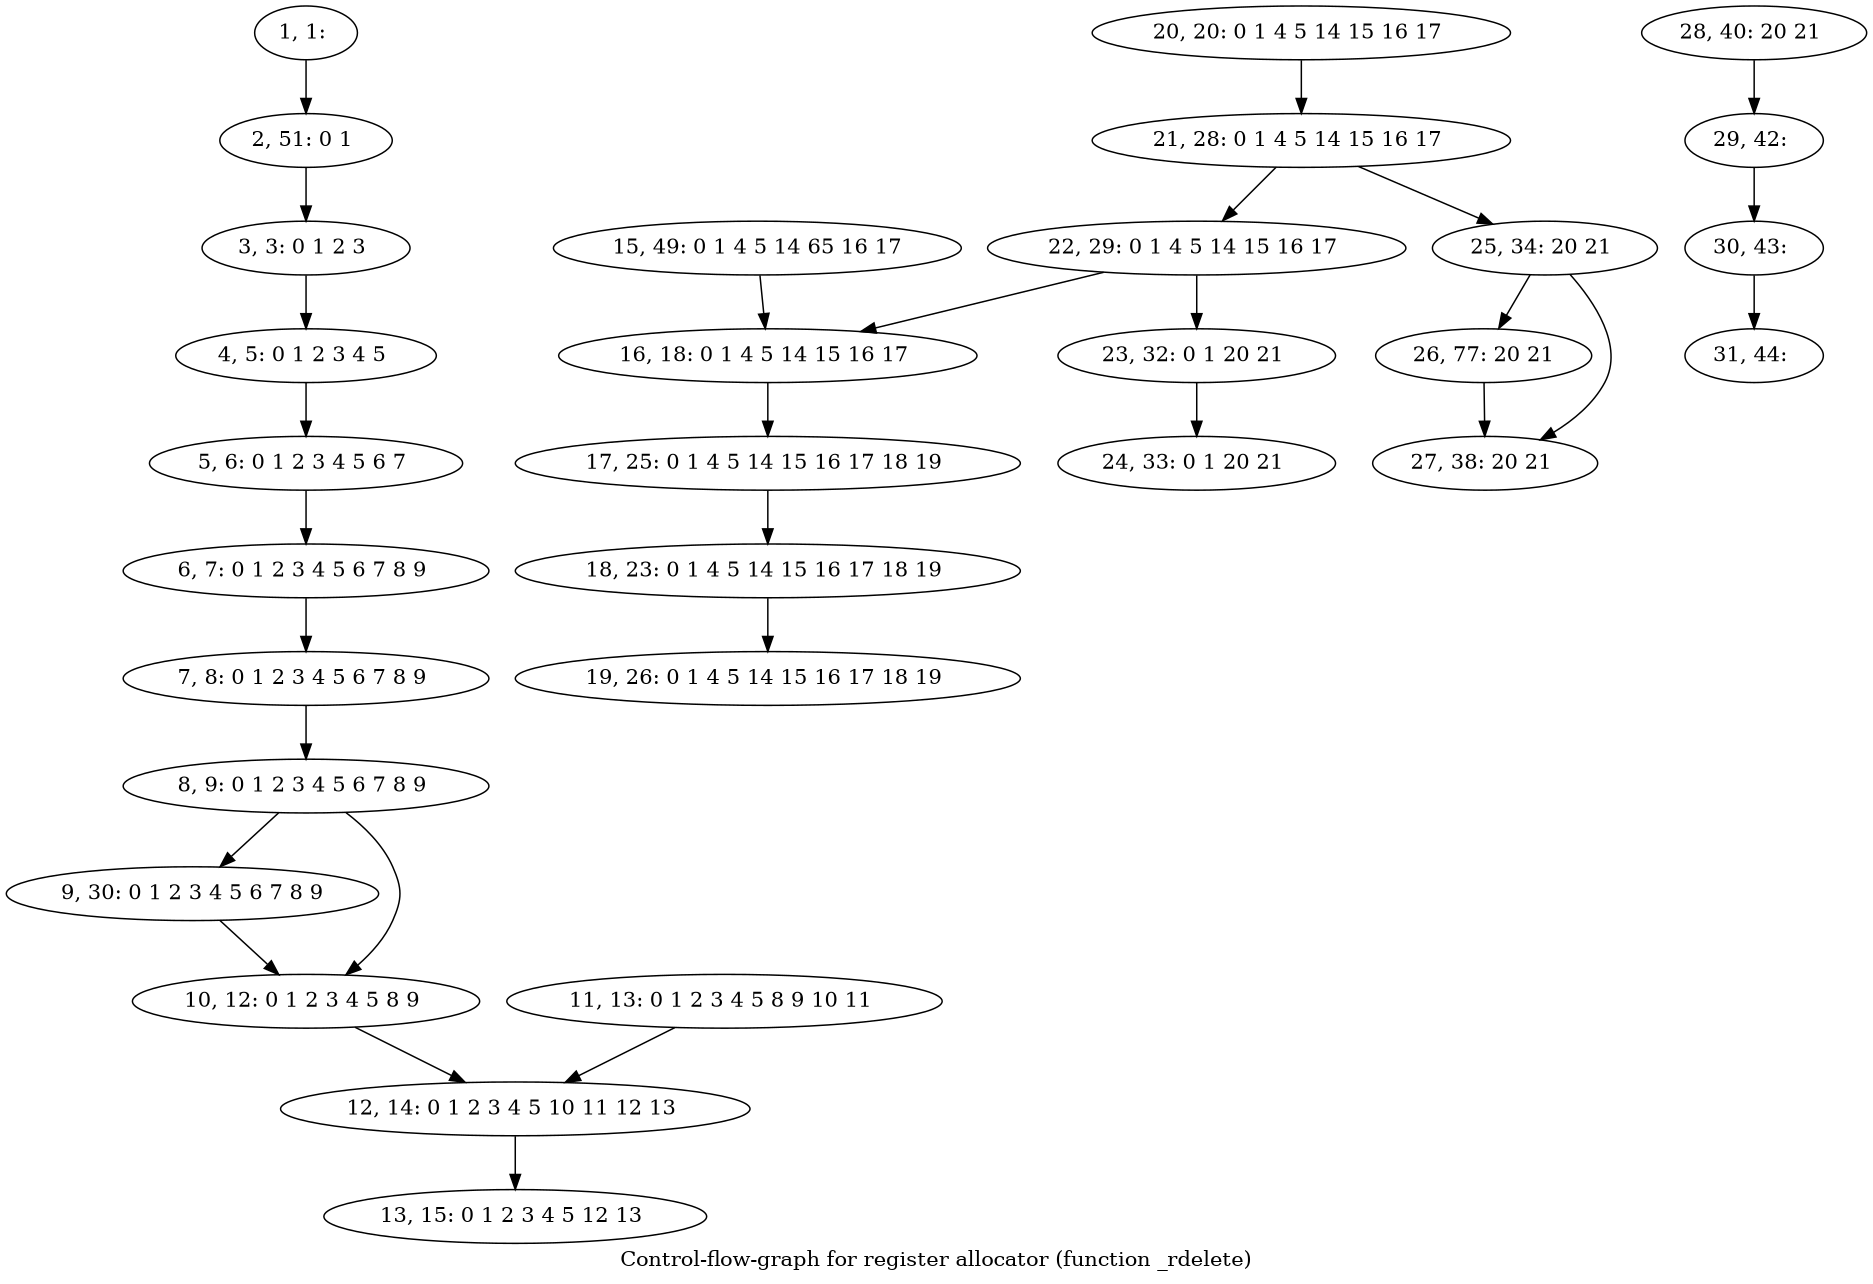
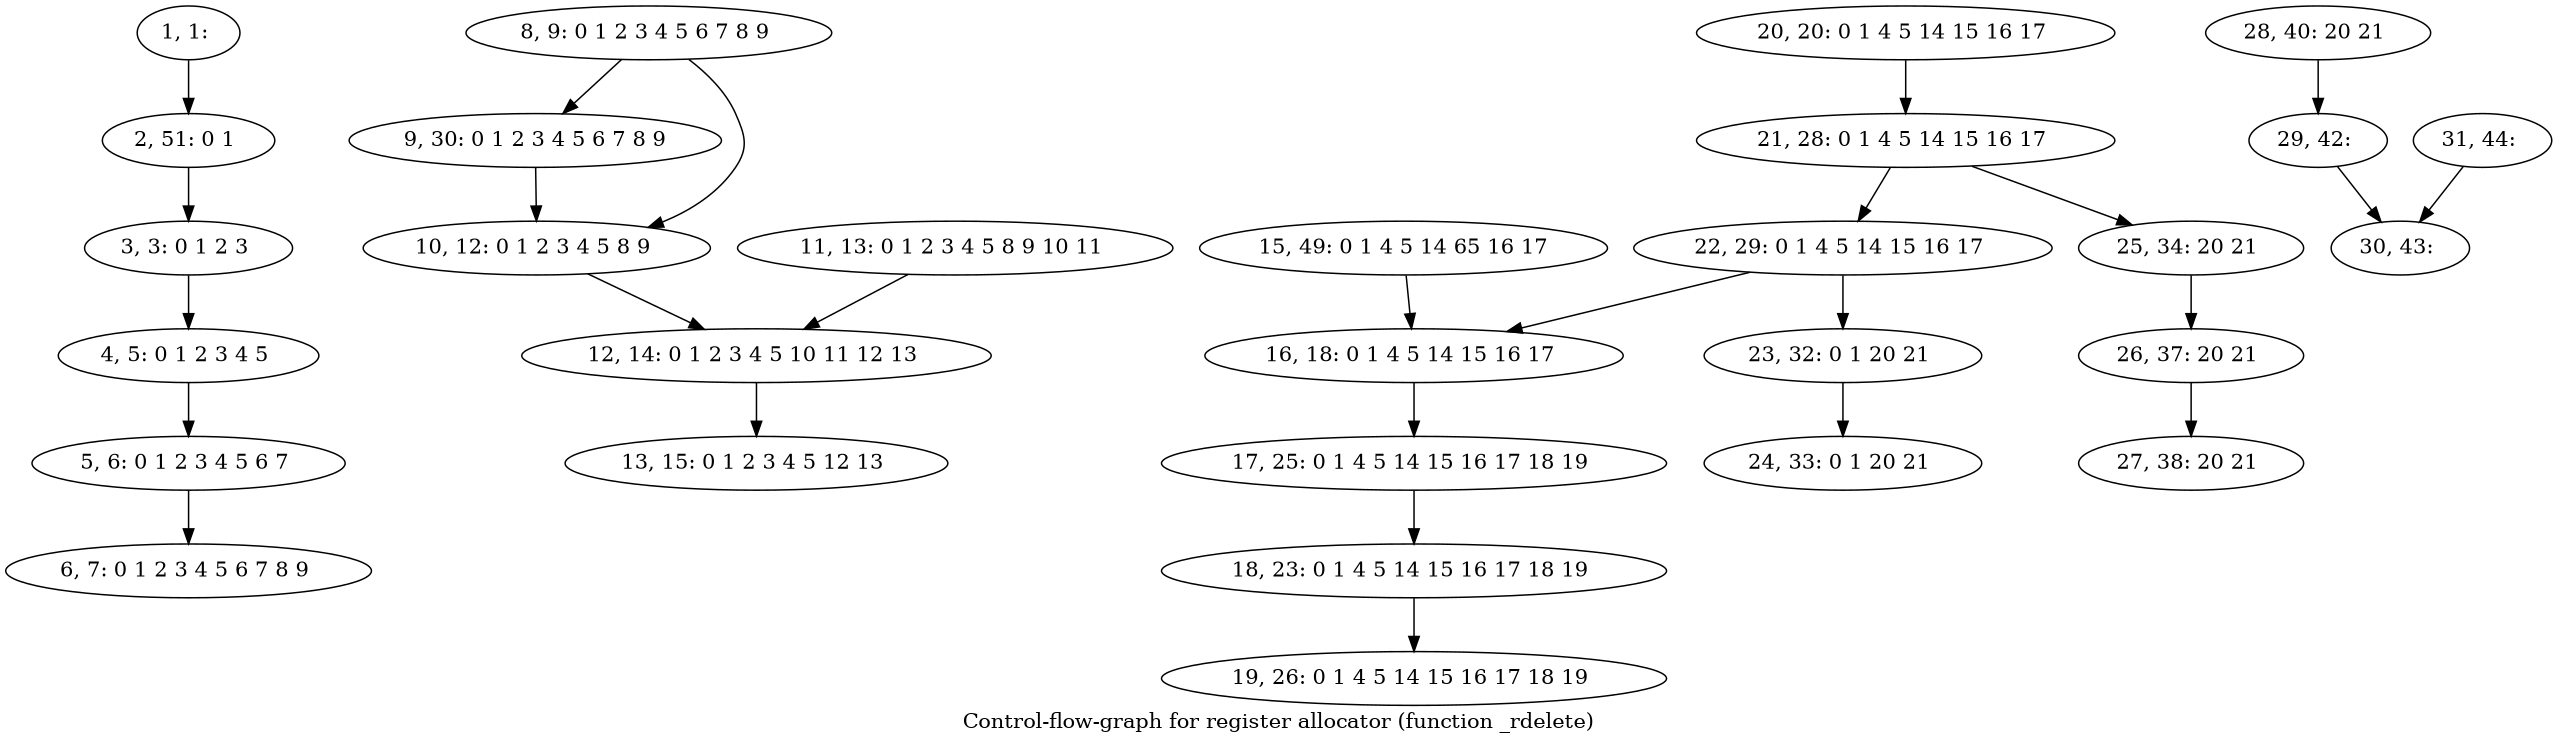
edge "30, 43:" -> "31, 44:": reversed
node "26, 77: 20 21": label "26, 77: 20 21" -> "26, 37: 20 21"
edge "25, 34: 20 21" -> "27, 38: 20 21": removed
node "7, 8: 0 1 2 3 4 5 6 7 8 9": removed
